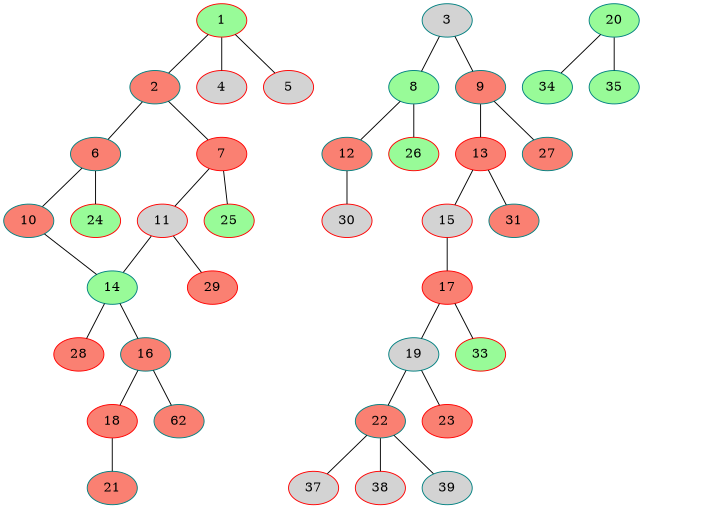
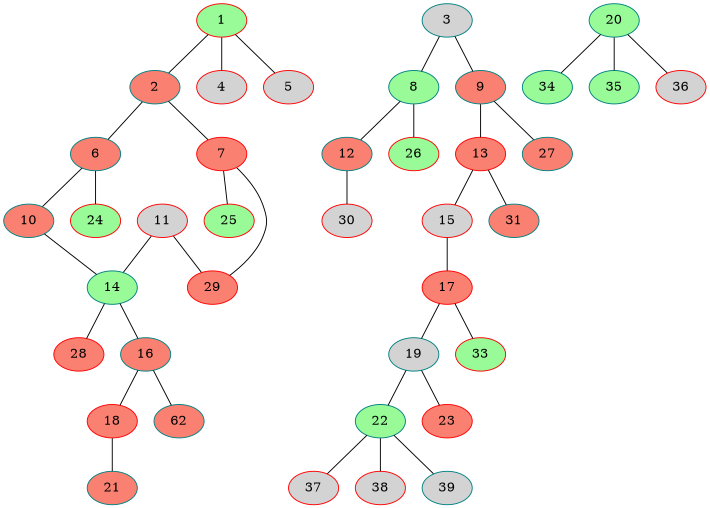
node "36": added
edge "7" -- "11": now "7" -- "29"
node "22": fillcolor salmon -> palegreen
